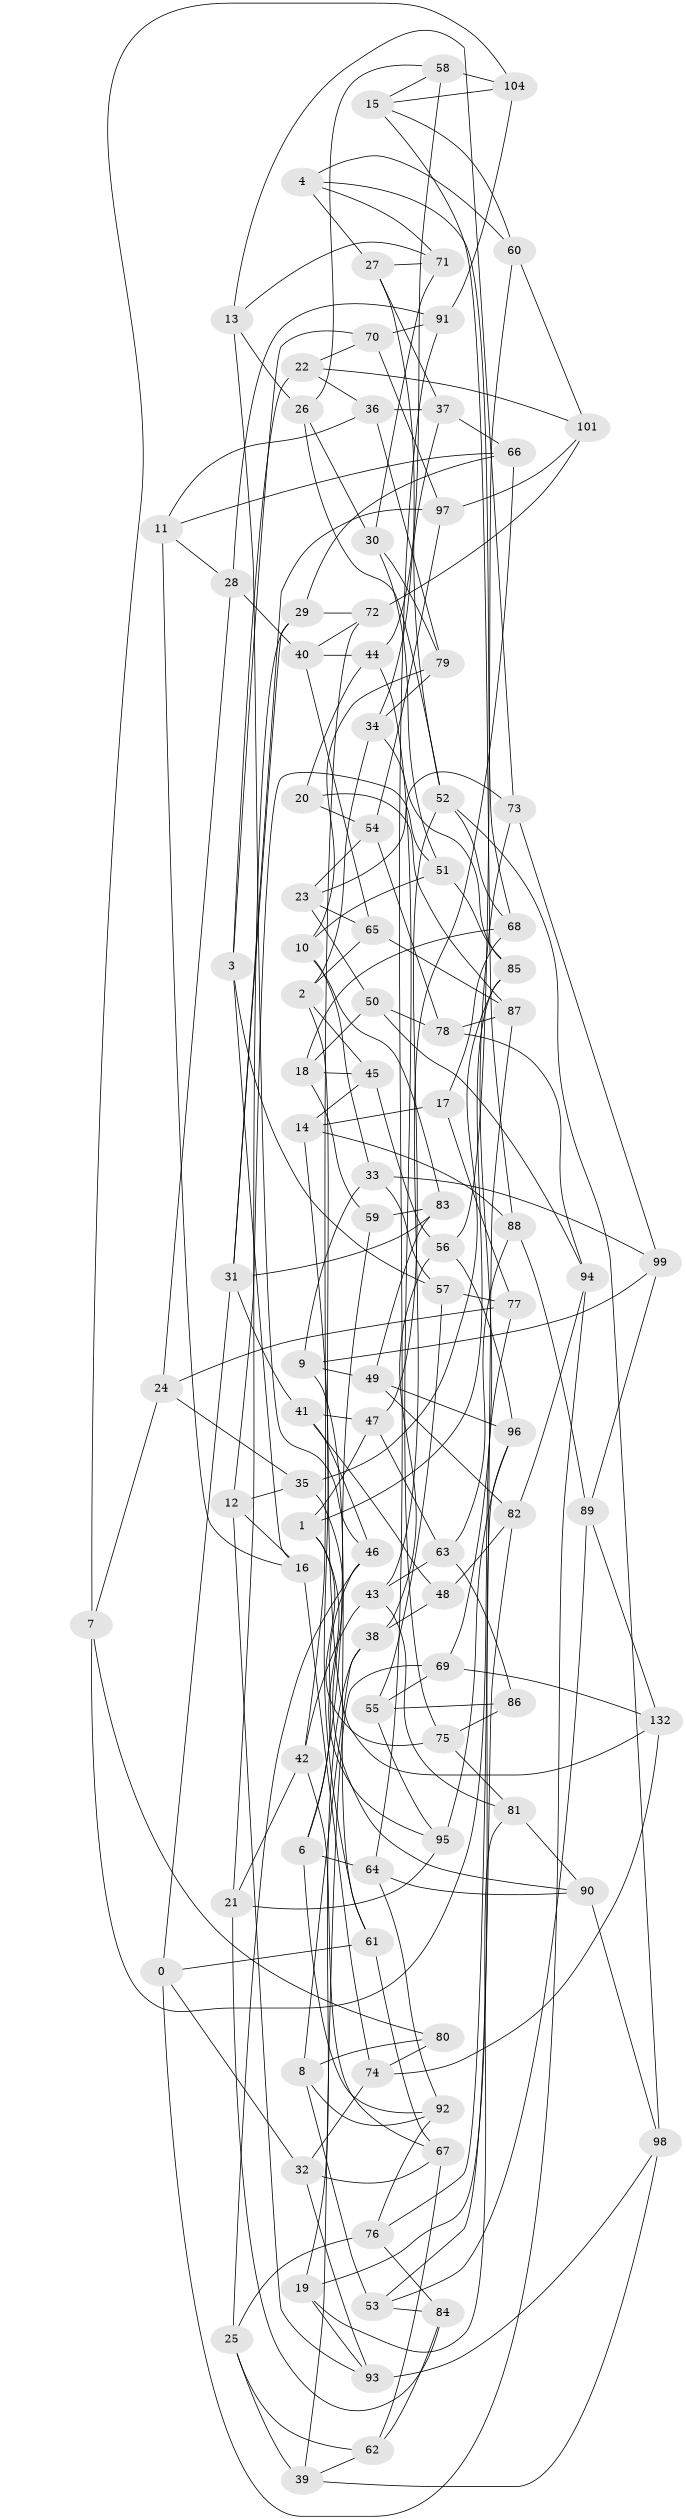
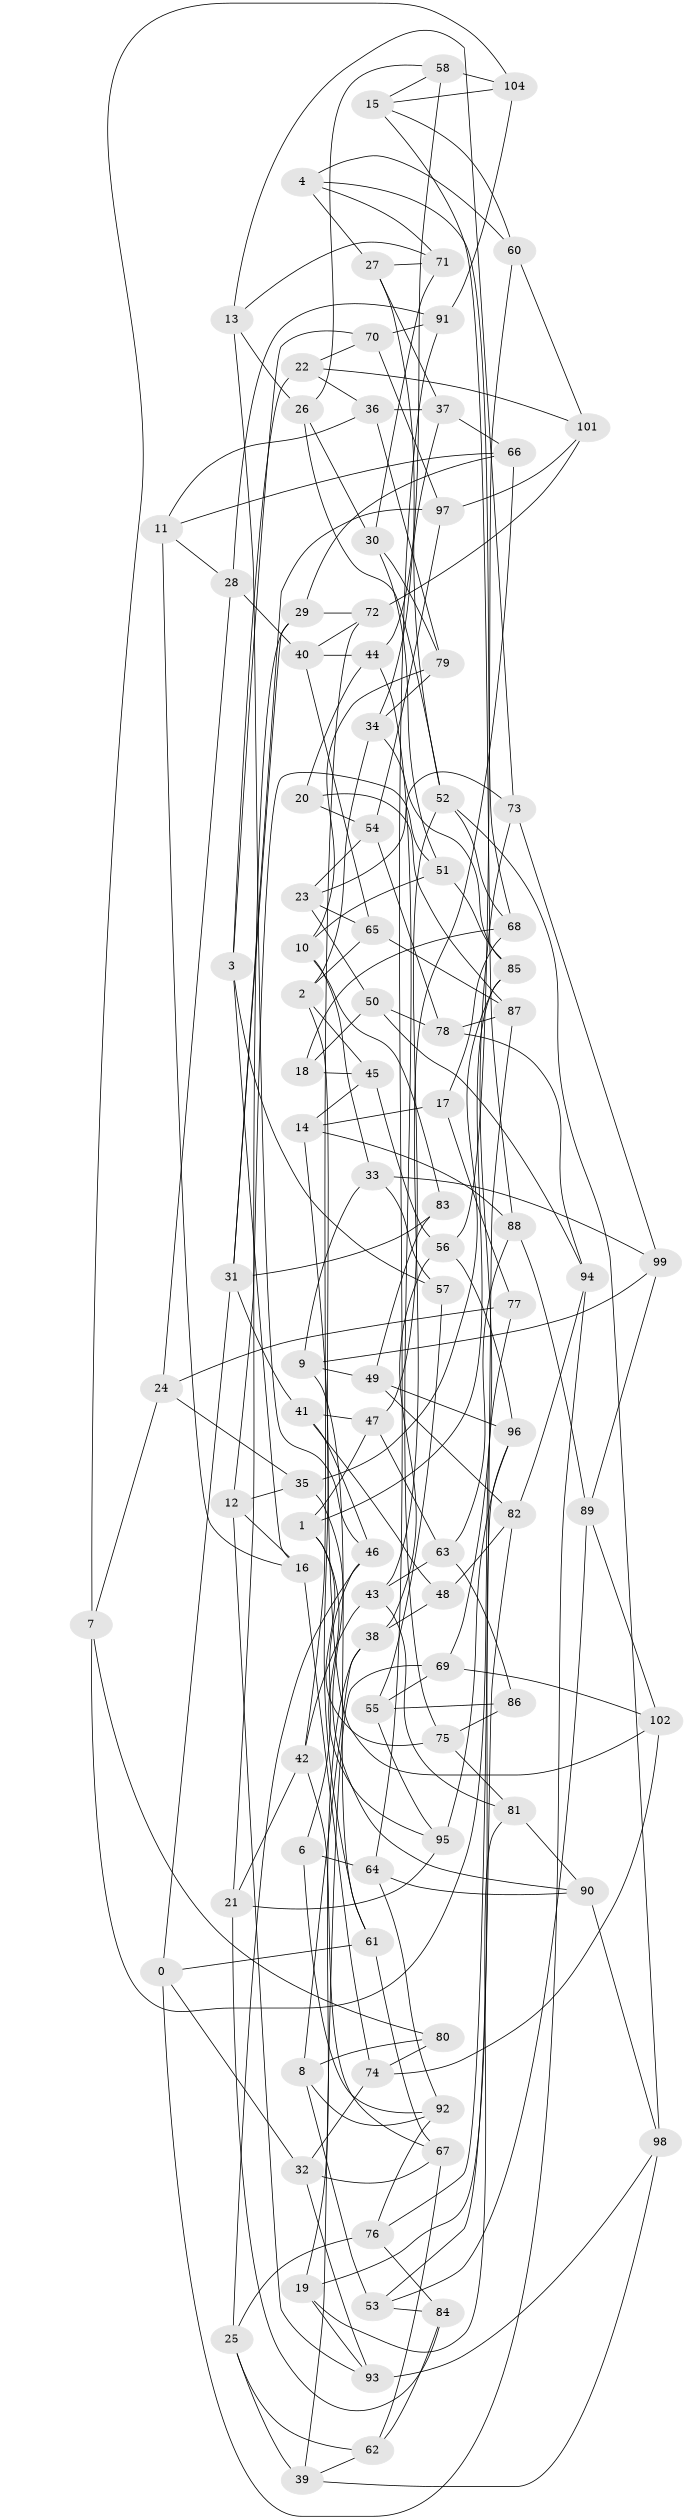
node "59": removed
edge "57" -- "77": removed
node "132": label "132" -> "102"
